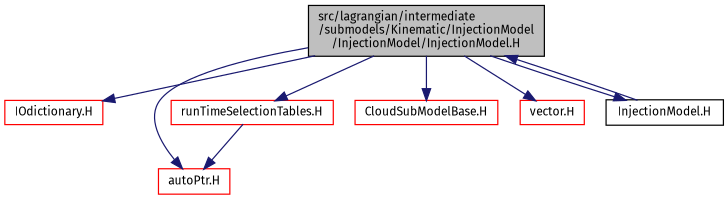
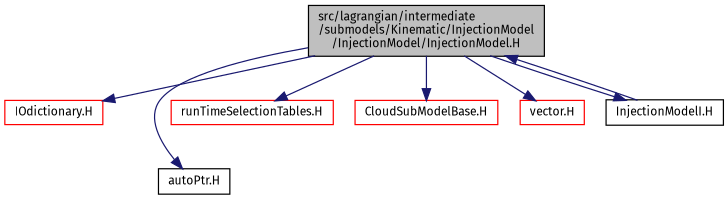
node "InjectionModel.H": label "InjectionModel.H" -> "InjectionModelI.H"
edge "runTimeSelectionTables.H" -> "autoPtr.H": removed
node "autoPtr.H": color red -> black
